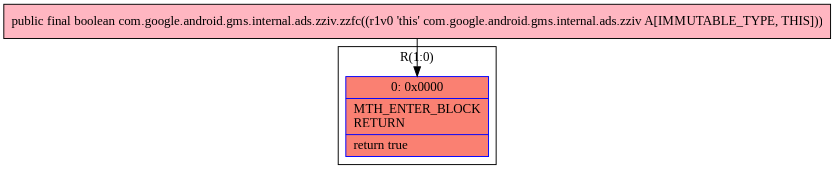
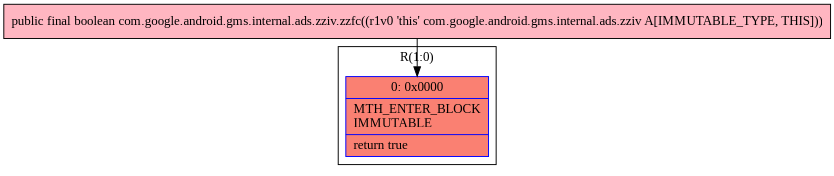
node "0: 0x0000": text "RETURN" -> "IMMUTABLE"
